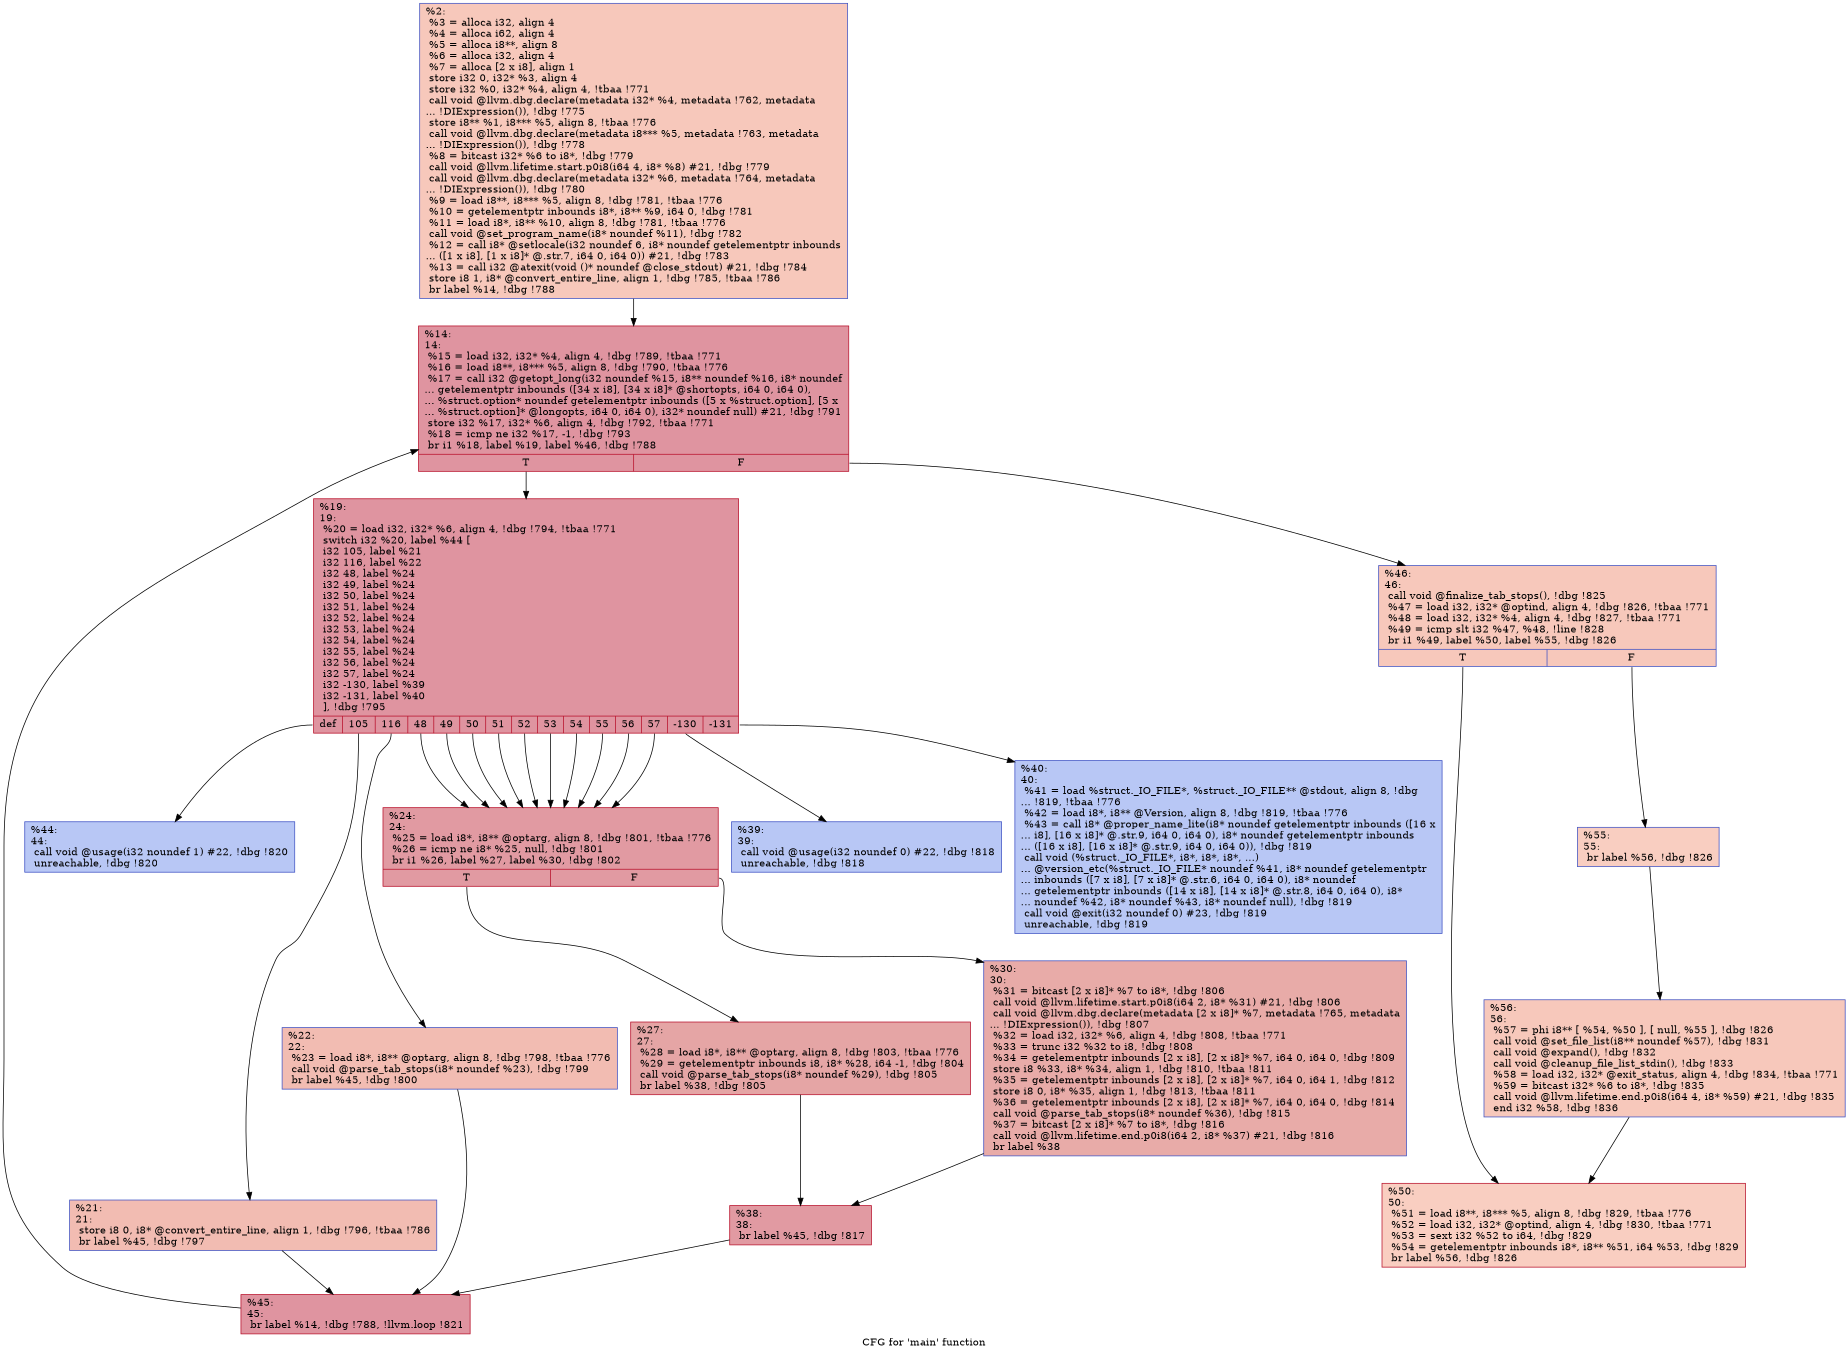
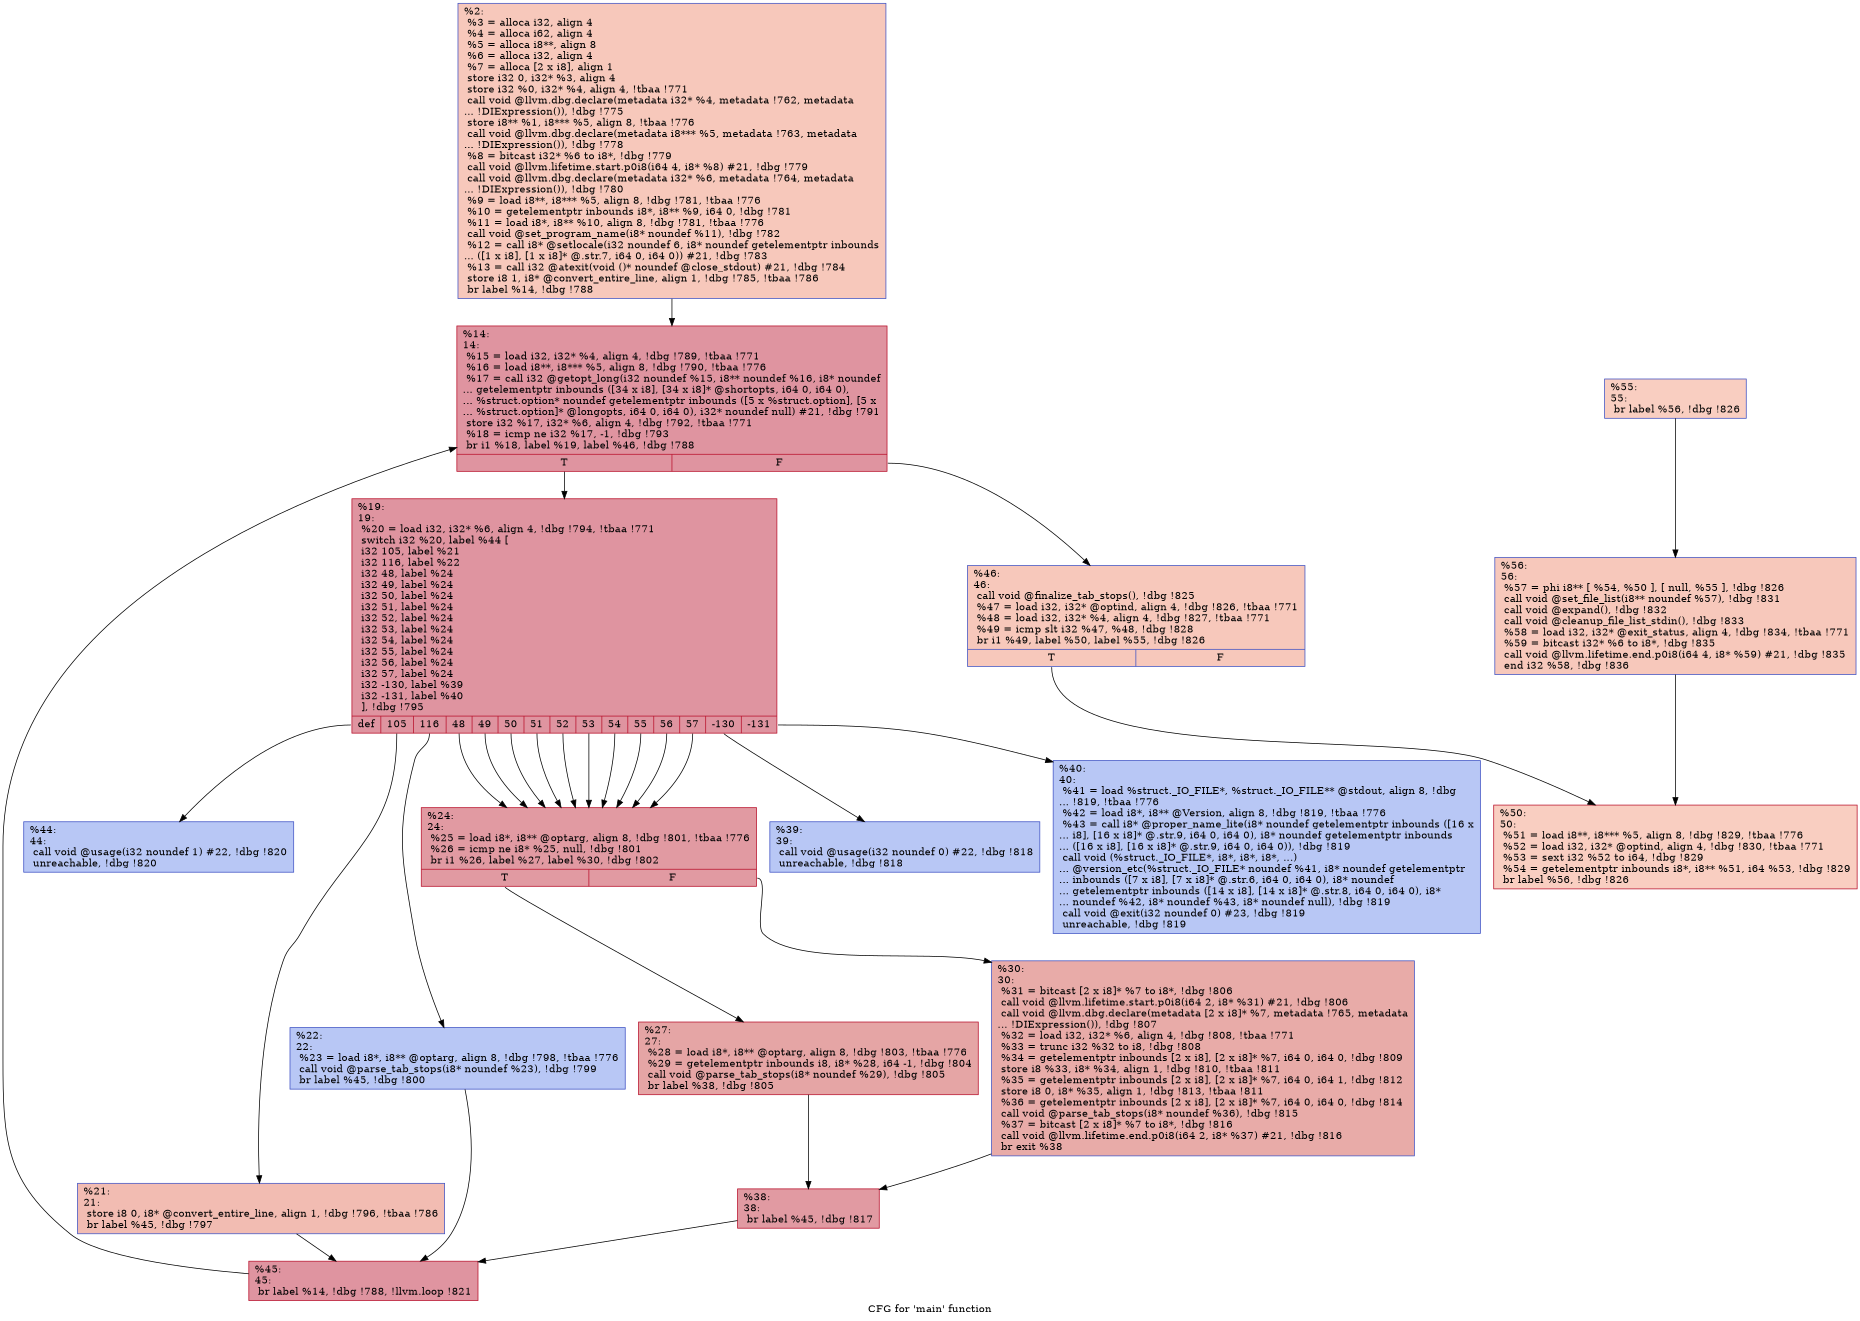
node "%46:": text "%49 = icmp slt i32 %47, %48, !line !828" -> "%49 = icmp slt i32 %47, %48, !dbg !828"
edge "%46:" -> "%55:": removed
node "%22:": fillcolor #e1675170 -> #5f7fe870
node "%30:": text "br label %38" -> "br exit %38"
